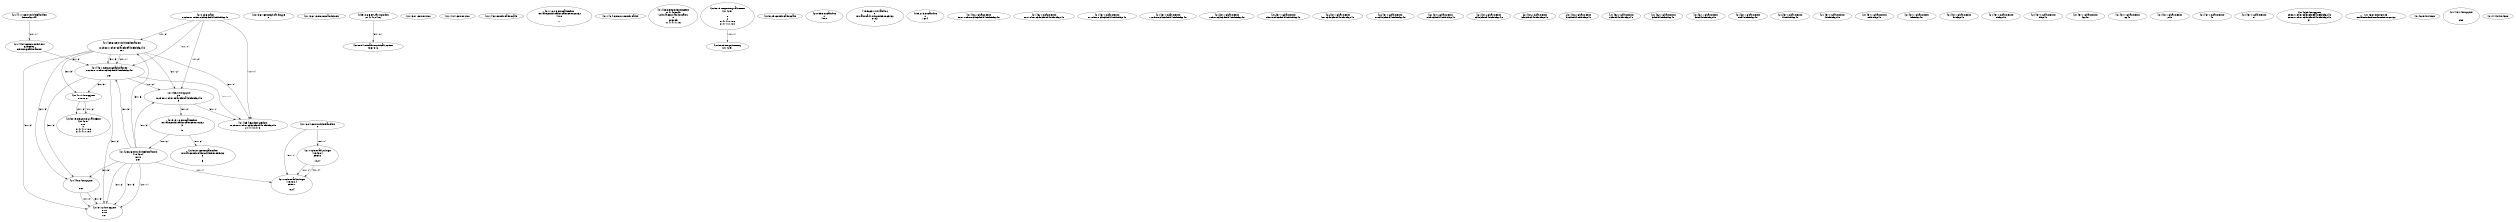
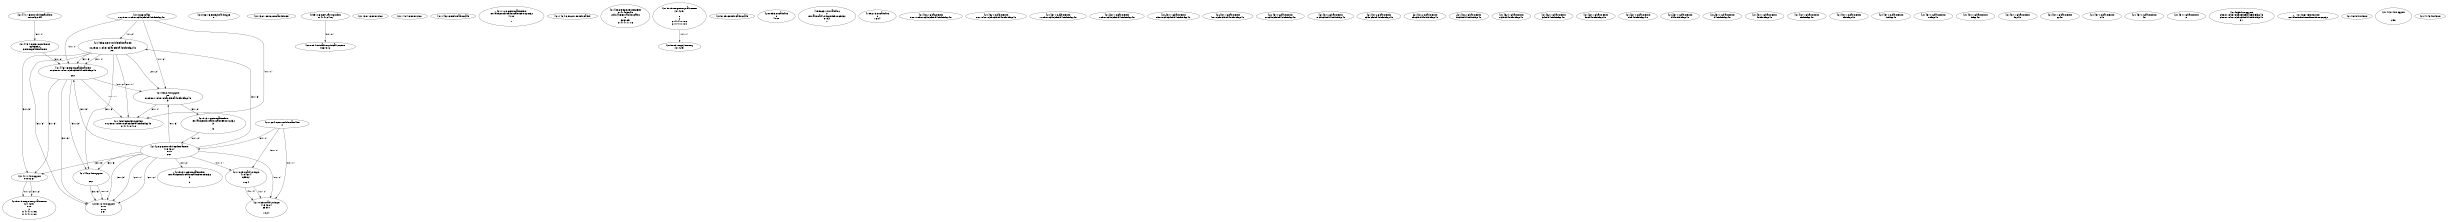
node "4214371.CharNextA 8118be783a03f89a485f05f6248": removed
node "4214371.CharNextA 9a485f05f6248": added
edge "4215131.GetLocaleInfoA retval_GetThreadLocale_590876_32 3 5" -> "4215131.GetLocaleInfoA retval_GetThreadLocale_590855_32 3 5": now "4214286.GetModuleFileNameA 4194304 PZM 261" -> "4215131.GetLocaleInfoA retval_GetThreadLocale_590855_32 3 5"
edge "4217684.GetModuleHandleA 0" -> "4214286.GetModuleFileNameA 4194304 PZM 261": added, label "(0-->1)"
edge "4214286.GetModuleFileNameA 4194304 PZM 261" -> "4214777.lstrcpynA 0000261": added, label "(3-->3)"
edge "4214286.GetModuleFileNameA 4194304 PZM 261" -> "4217025.LoadStringA 4194304 65502 1024": added, label "(1-->1)"
